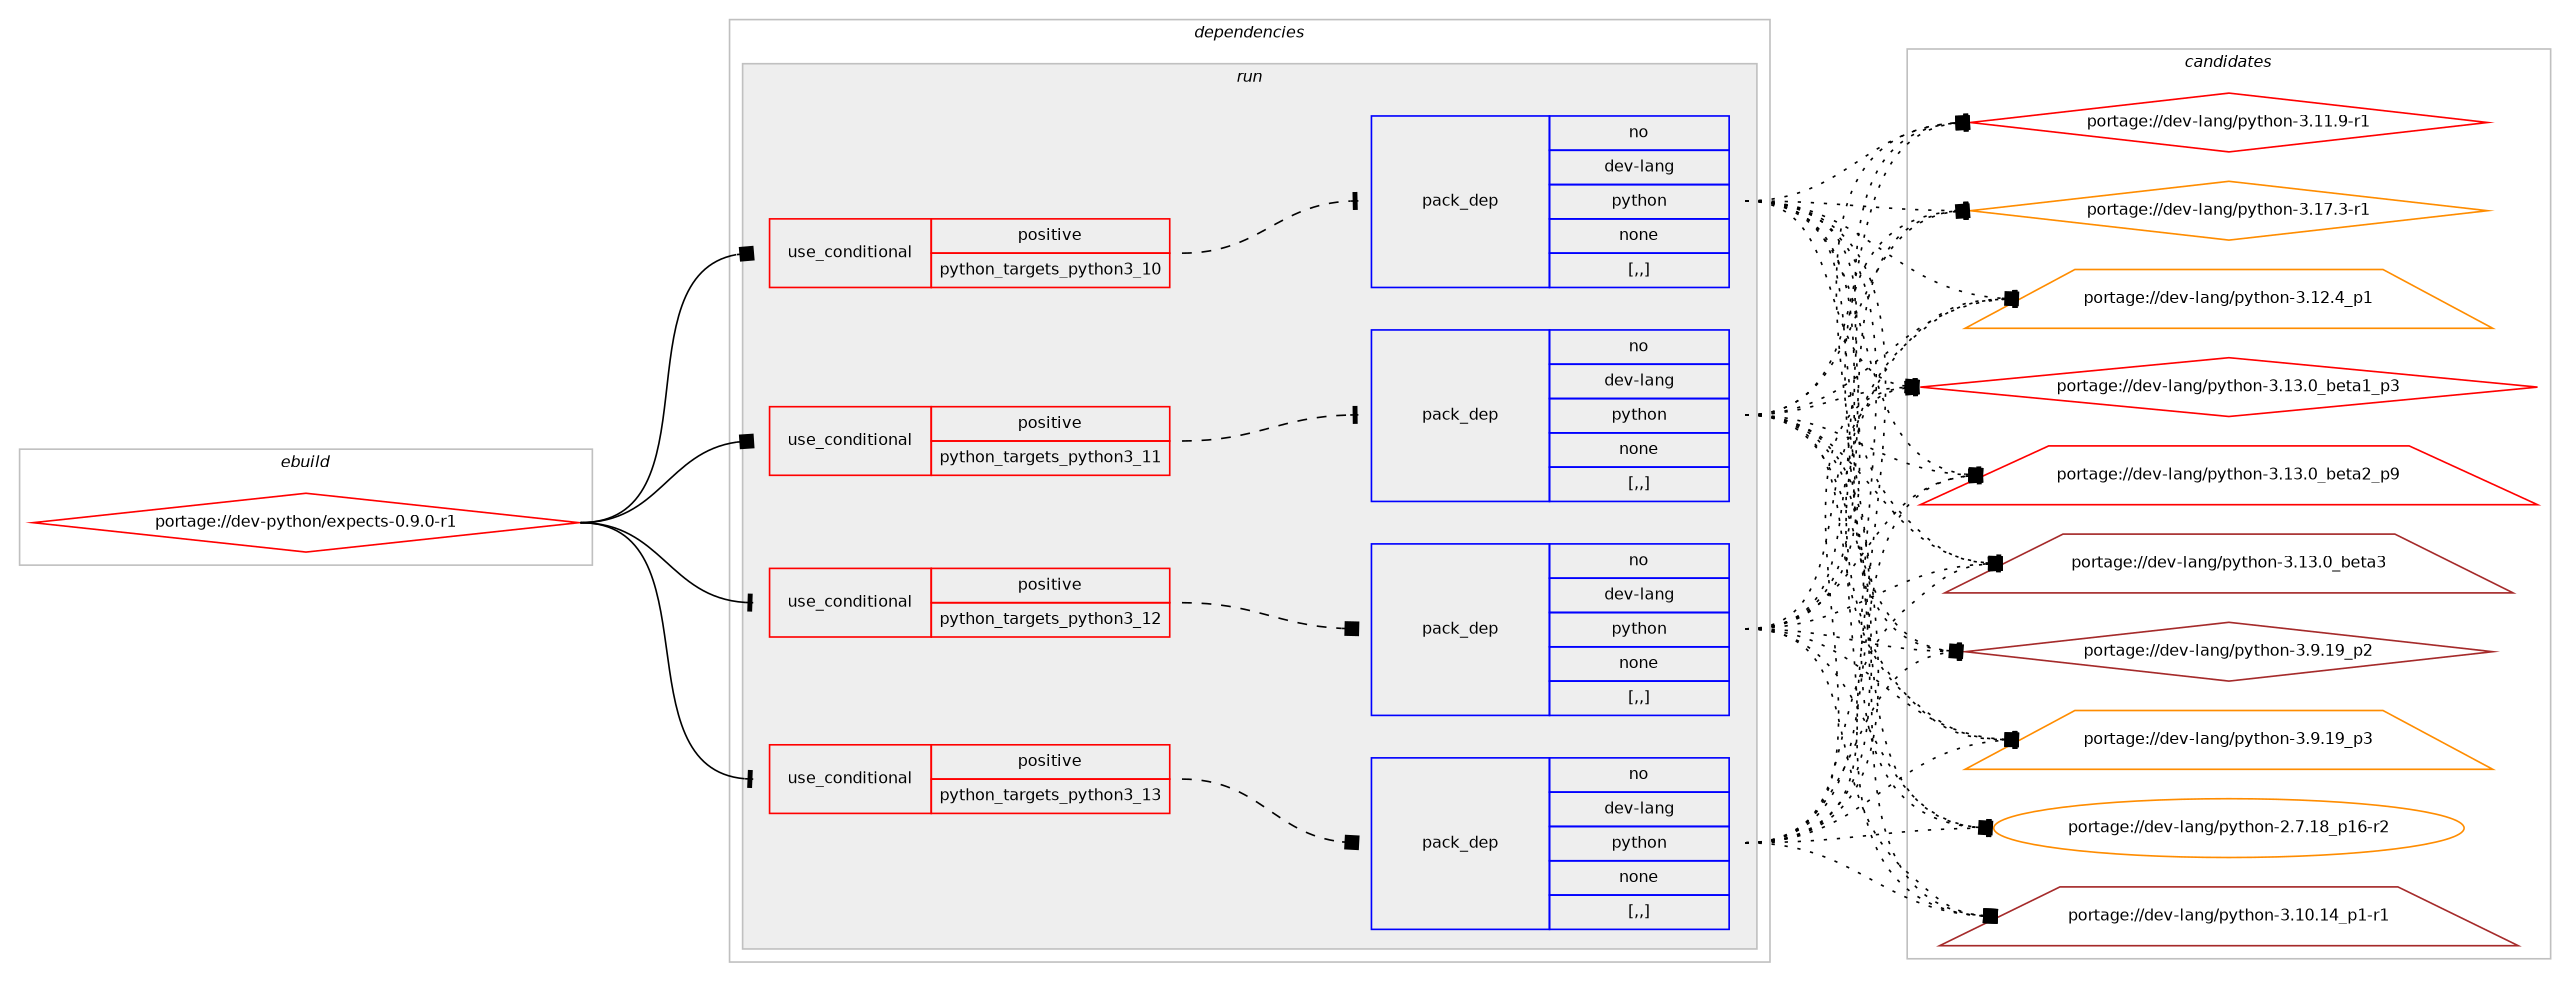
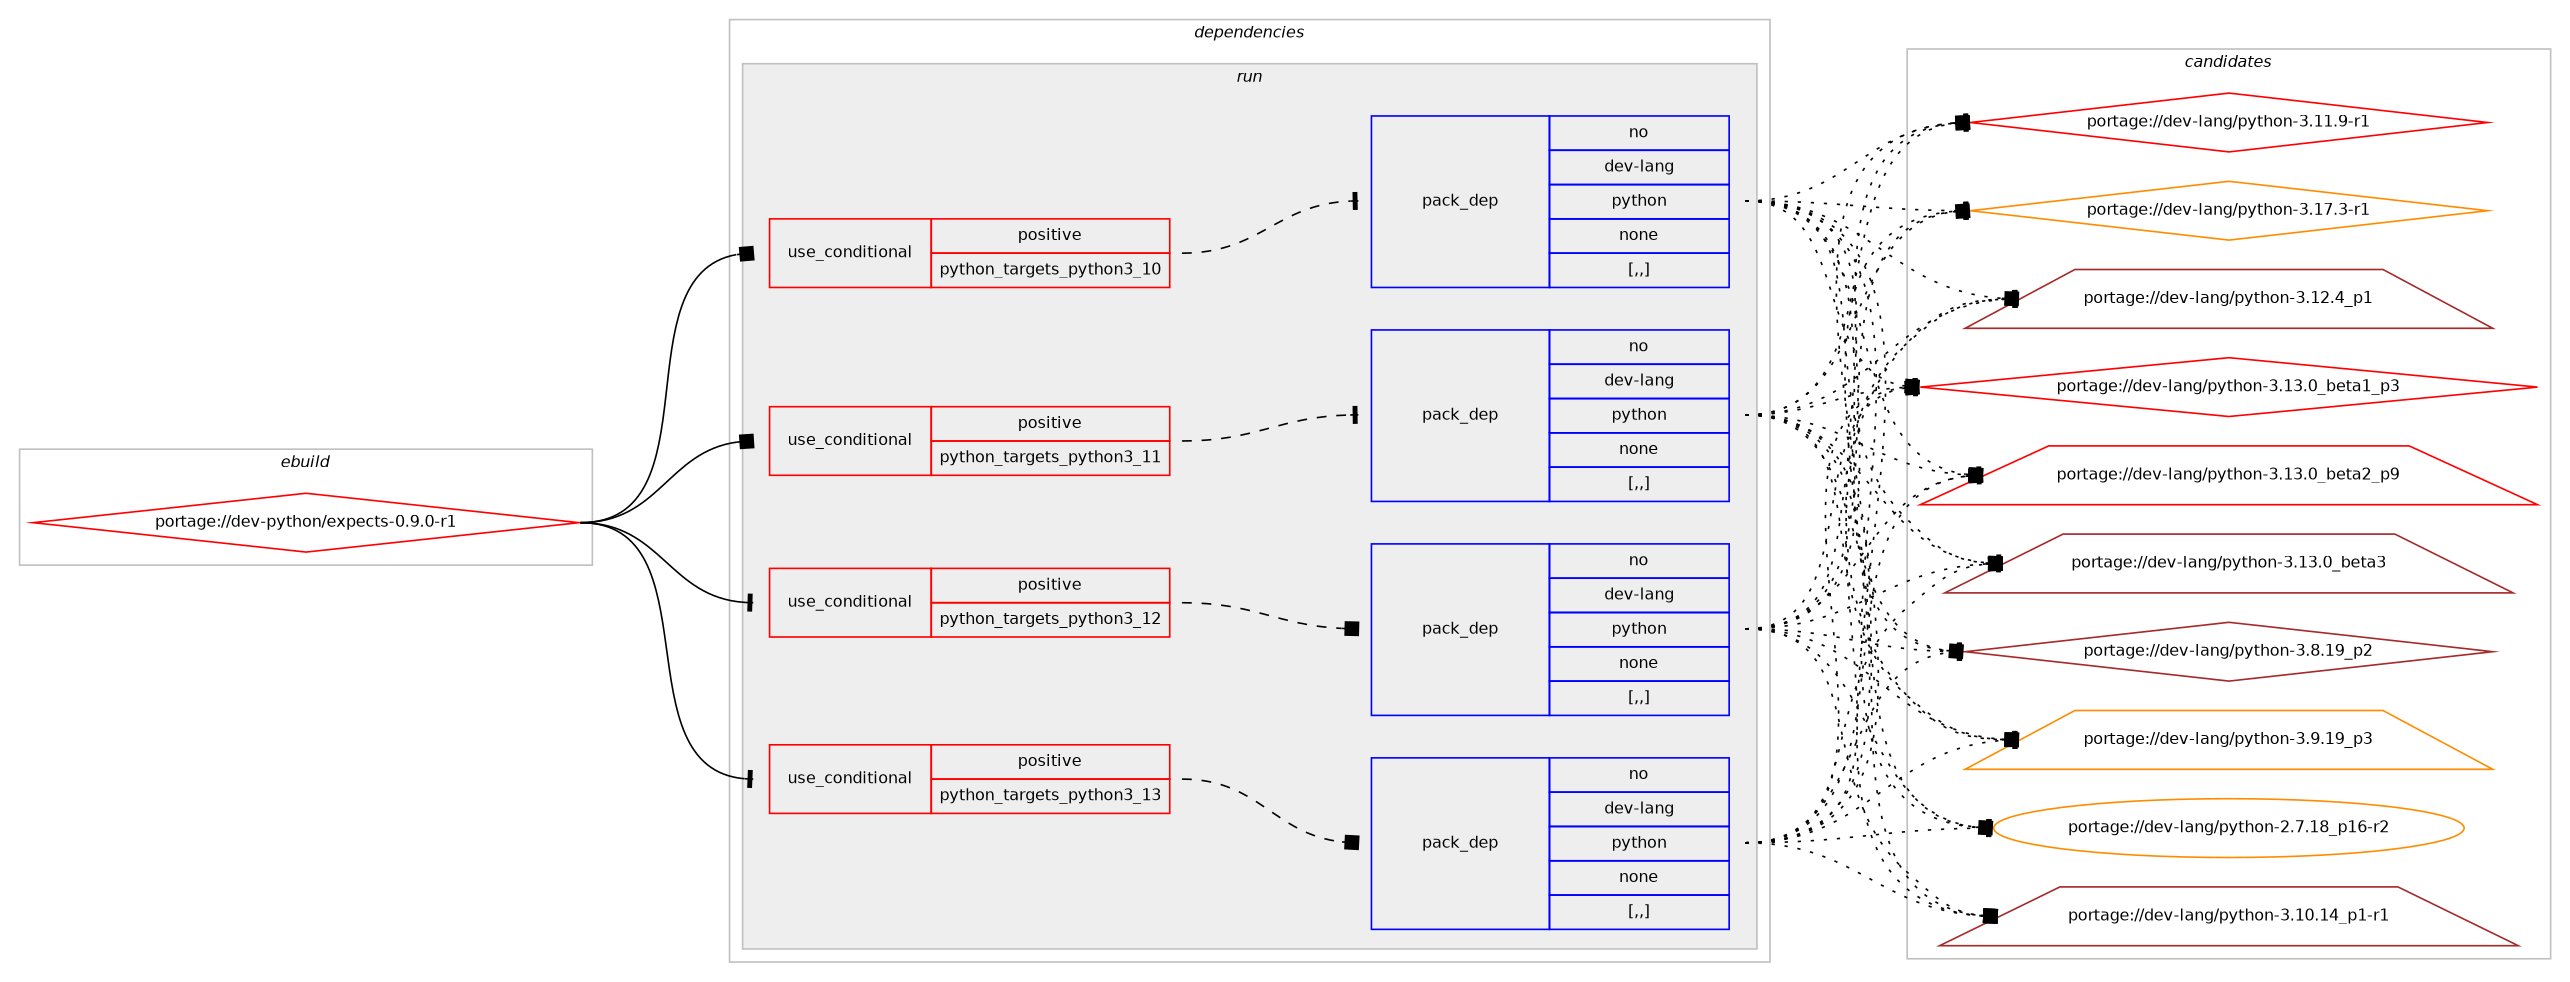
node "portage://dev-lang/python-3.12.4_p1": color darkorange -> brown
node "portage://dev-lang/python-3.9.19_p2": label "portage://dev-lang/python-3.9.19_p2" -> "portage://dev-lang/python-3.8.19_p2"
